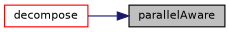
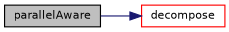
edge "decompose" -> "parallelAware": reversed
